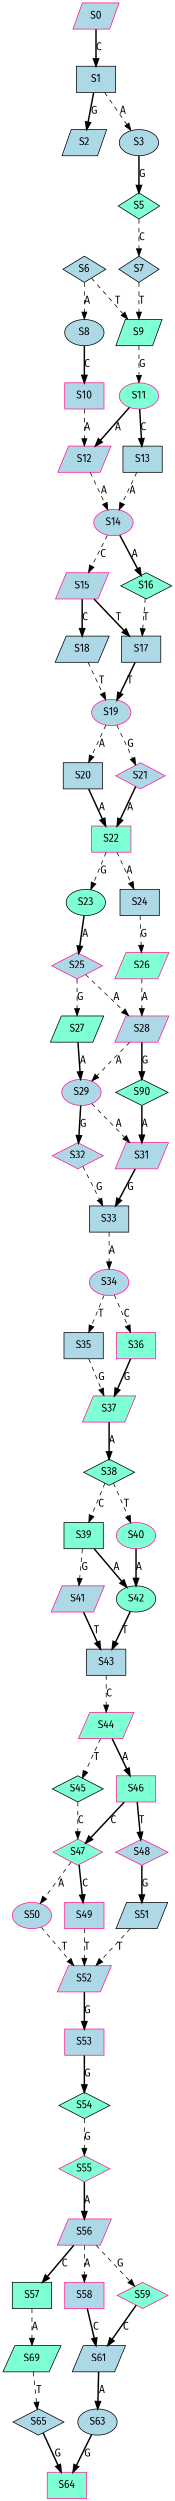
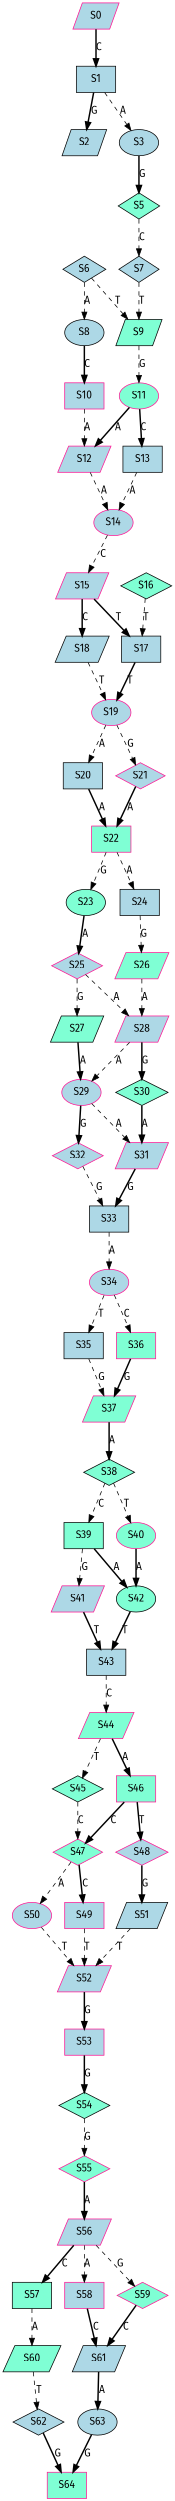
edge "S14" -> "S16": removed, label "A"
node "S90": label "S90" -> "S30"
node "S69": label "S69" -> "S60"
node "S65": label "S65" -> "S62"
